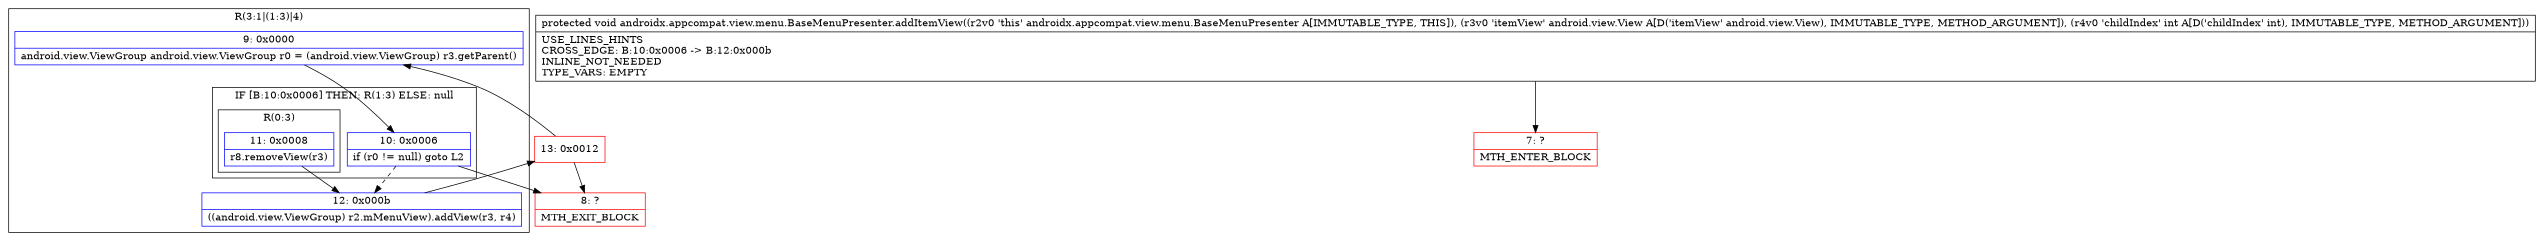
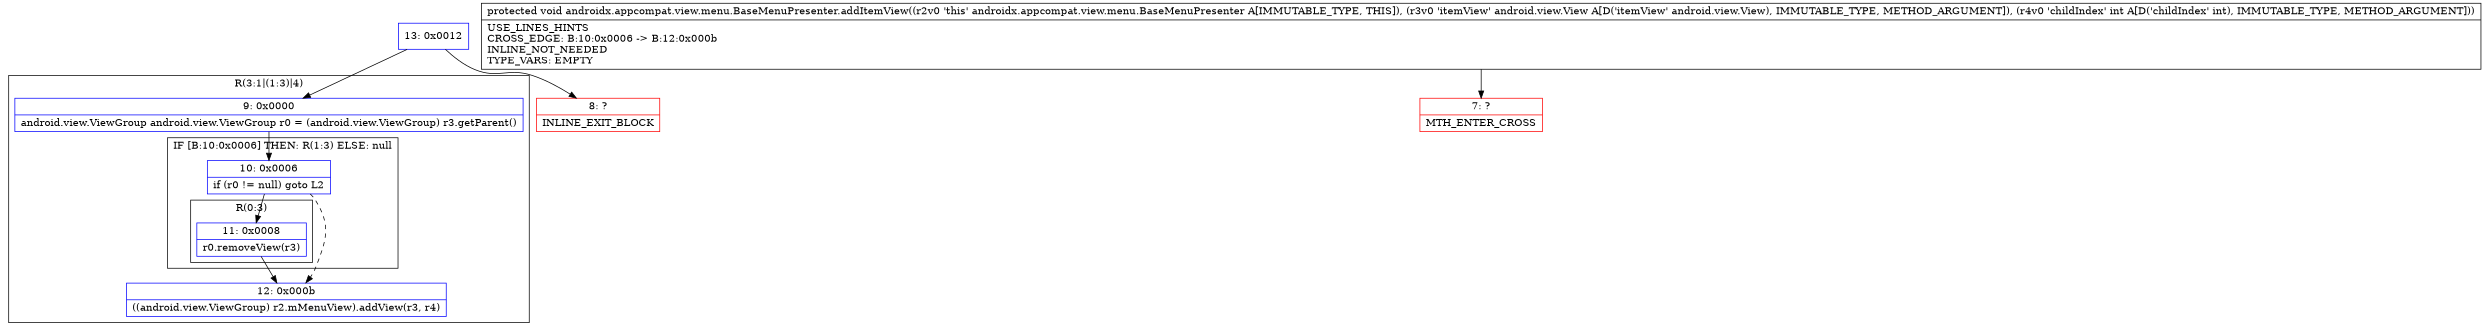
node "13: 0x0012": color red -> blue
node "11: 0x0008": text "r8.removeView(r3)" -> "r0.removeView(r3)"
node "7: ?": text "MTH_ENTER_BLOCK" -> "MTH_ENTER_CROSS"
edge "10: 0x0006" -> "8: ?": now "10: 0x0006" -> "11: 0x0008"
edge "12: 0x000b" -> "13: 0x0012": removed
node "8: ?": text "MTH_EXIT_BLOCK" -> "INLINE_EXIT_BLOCK"
